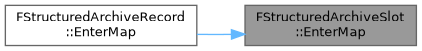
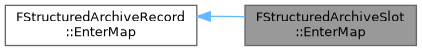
edge "FStructuredArchiveRecord ::EnterMap" -> "FStructuredArchiveSlot ::EnterMap": reversed
